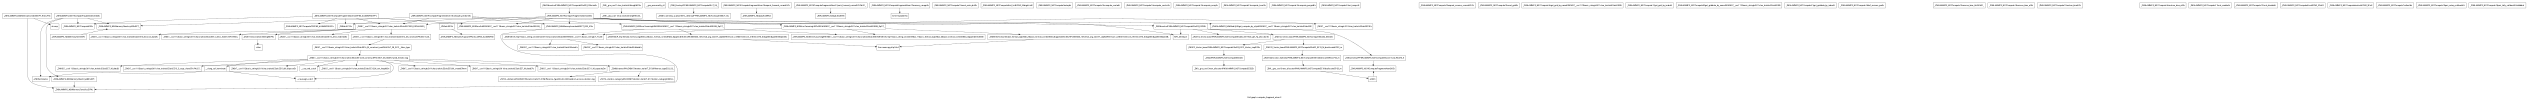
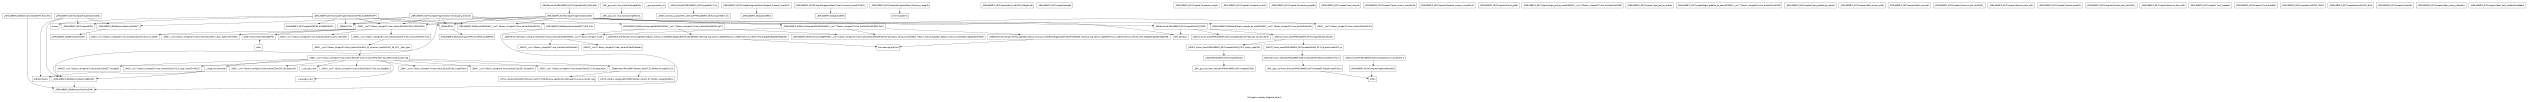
node "_ZN9LAMMPS_NS7Compute15reset_extra_dofEv": removed
node "_ZN9LAMMPS_NS7Compute14compute_scalarEv": removed
node "_ZN9LAMMPS_NS7Compute14compute_vectorEv": removed
node "_ZN9LAMMPS_NS7Compute17pack_reverse_commEiiPd": added
node "_ZN9LAMMPS_NS7Compute10dof_removeEi": added
node "_ZN9LAMMPS_NS7Compute16restore_bias_thrEiPdS1_": added
edge "_ZN9LAMMPS_NS19ComputeFragmentAtom15compute_peratomEv" -> "_ZNSaIcEC1Ev": added
edge "_ZN9LAMMPS_NS19ComputeFragmentAtom4initEv" -> "_ZN9LAMMPS_NS6Memory6createIdEEPT_RS3_iPKc": now "_ZN9LAMMPS_NS19ComputeFragmentAtom4initEv" -> "_ZNSaIcED1Ev"
edge "_ZN9LAMMPS_NS6Memory6createIiEEPT_RS3_iPKc" -> "strcmp": now "_ZN9LAMMPS_NS19ComputeFragmentAtomC2EPNS_6LAMMPSEiPPc" -> "strcmp"
edge "_ZN9LAMMPS_NS19ComputeFragmentAtomC2EPNS_6LAMMPSEiPPc" -> "_ZNSaIcED1Ev": added
edge "_ZN9LAMMPS_NS19ComputeFragmentAtom15compute_peratomEv" -> "_ZNSaIcED1Ev": added
edge "_ZNSt6vectorIPN9LAMMPS_NS7ComputeESaIS2_EED2Ev" -> "_ZSt8_DestroyIPPN9LAMMPS_NS7ComputeES2_EvT_S4_RSaIT0_E": removed
edge "_ZN9LAMMPS_NS6Memory5sfreeEPv" -> "_ZN9LAMMPS_NS6Memory7destroyIiEEvRPT_": reversed
edge "_ZNSt11char_traitsIcE6lengthEPKc" -> "strlen": reversed
edge "_ZN9LAMMPS_NS19ComputeFragmentAtom15compute_peratomEv" -> "_ZN9LAMMPS_NS6Memory7destroyIdEEvRPT_": added
edge "__clang_call_terminate" -> "__cxa_begin_catch": now "__clang_call_terminate" -> "_ZN9LAMMPS_NS6Memory7destroyIdEEvRPT_"
edge "_ZdlPv" -> "_ZN9LAMMPS_NS19ComputeFragmentAtomD0Ev": reversed
